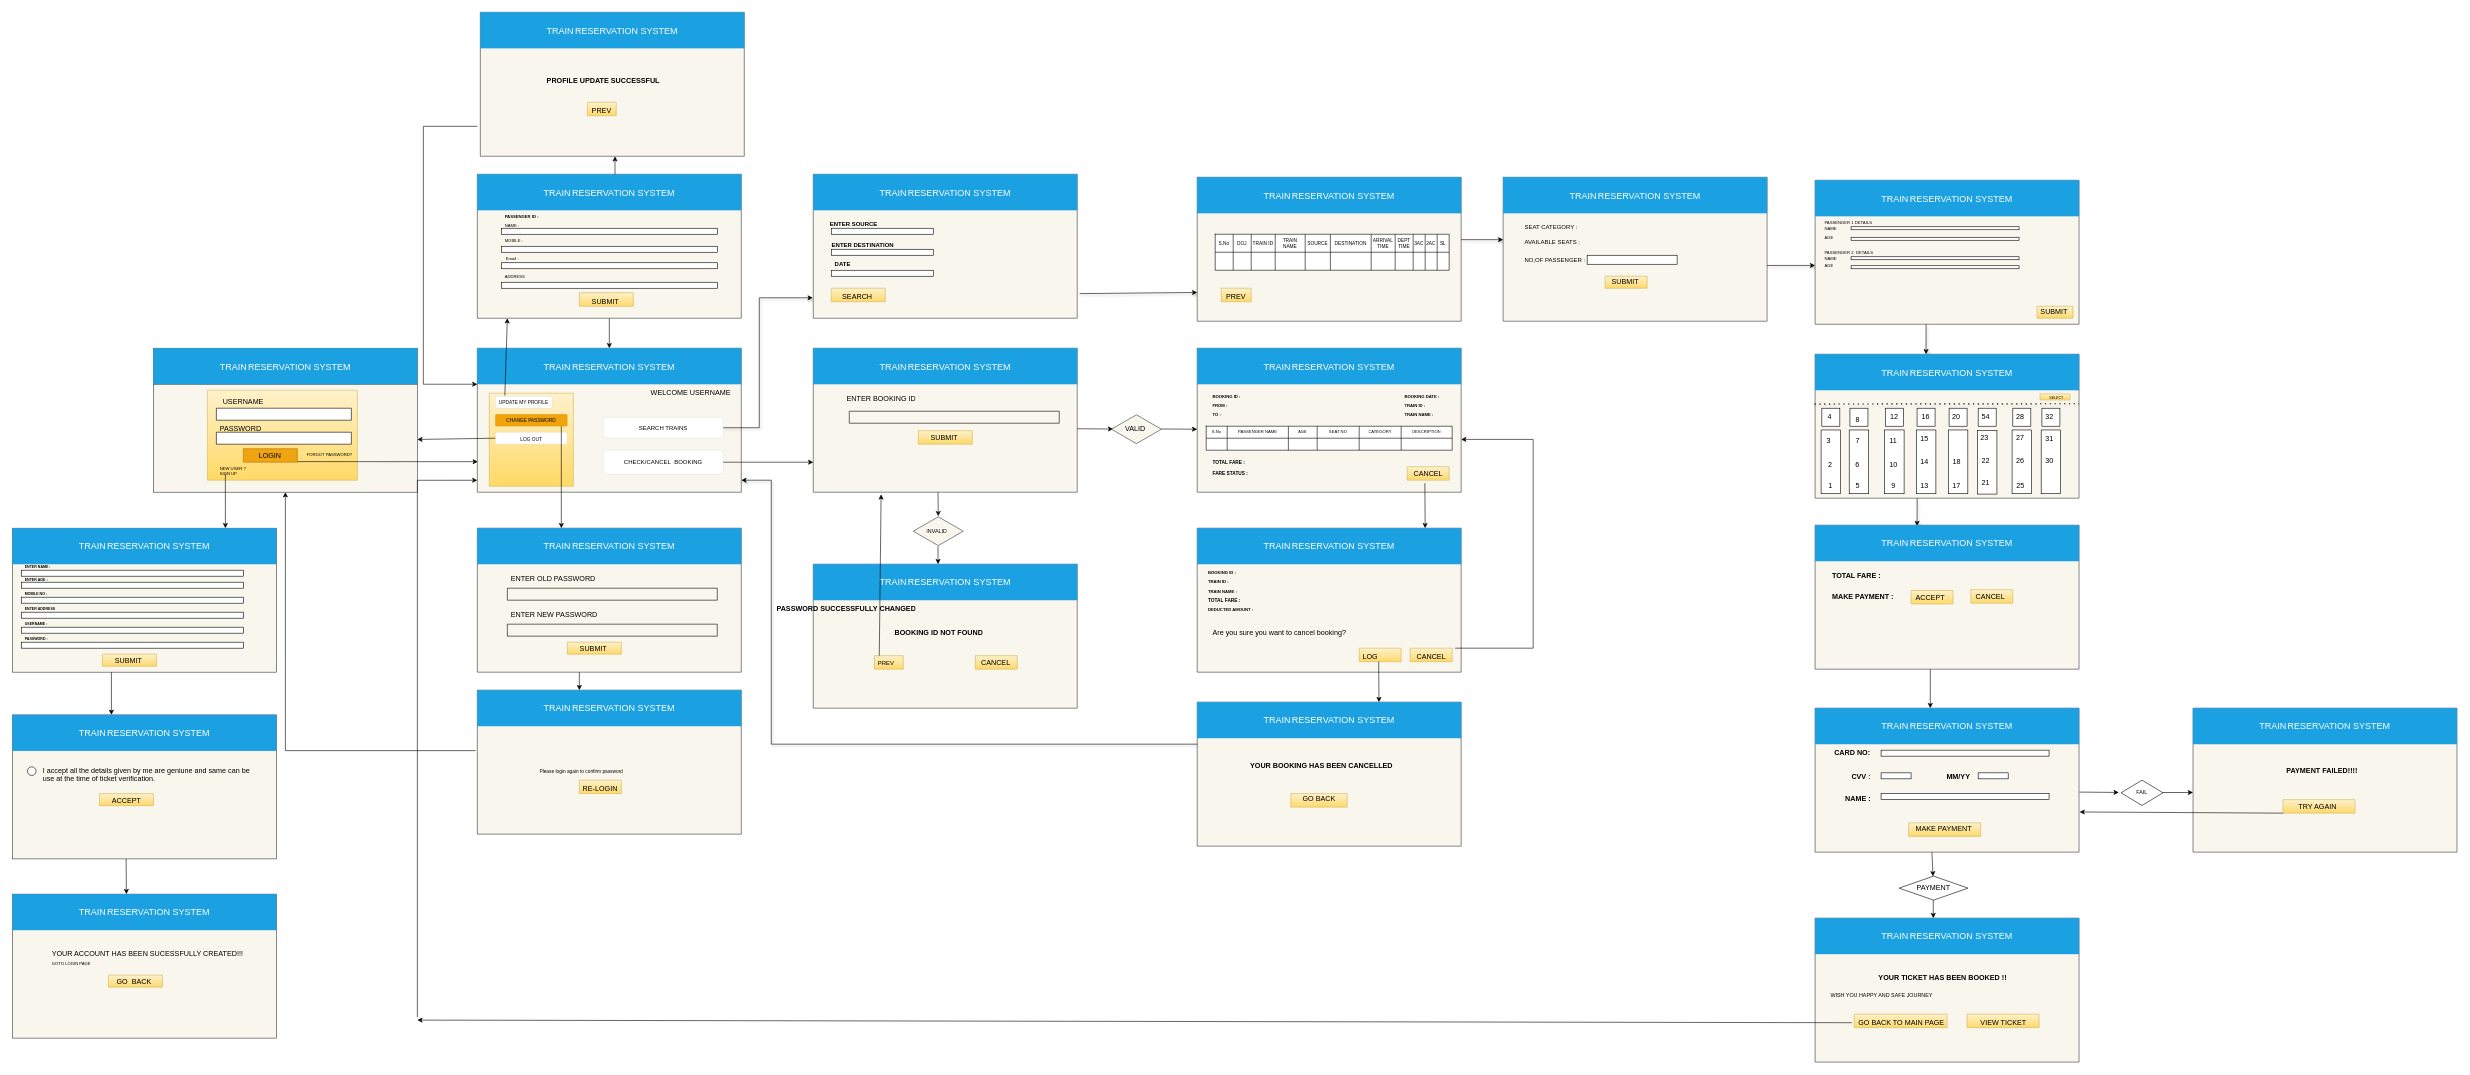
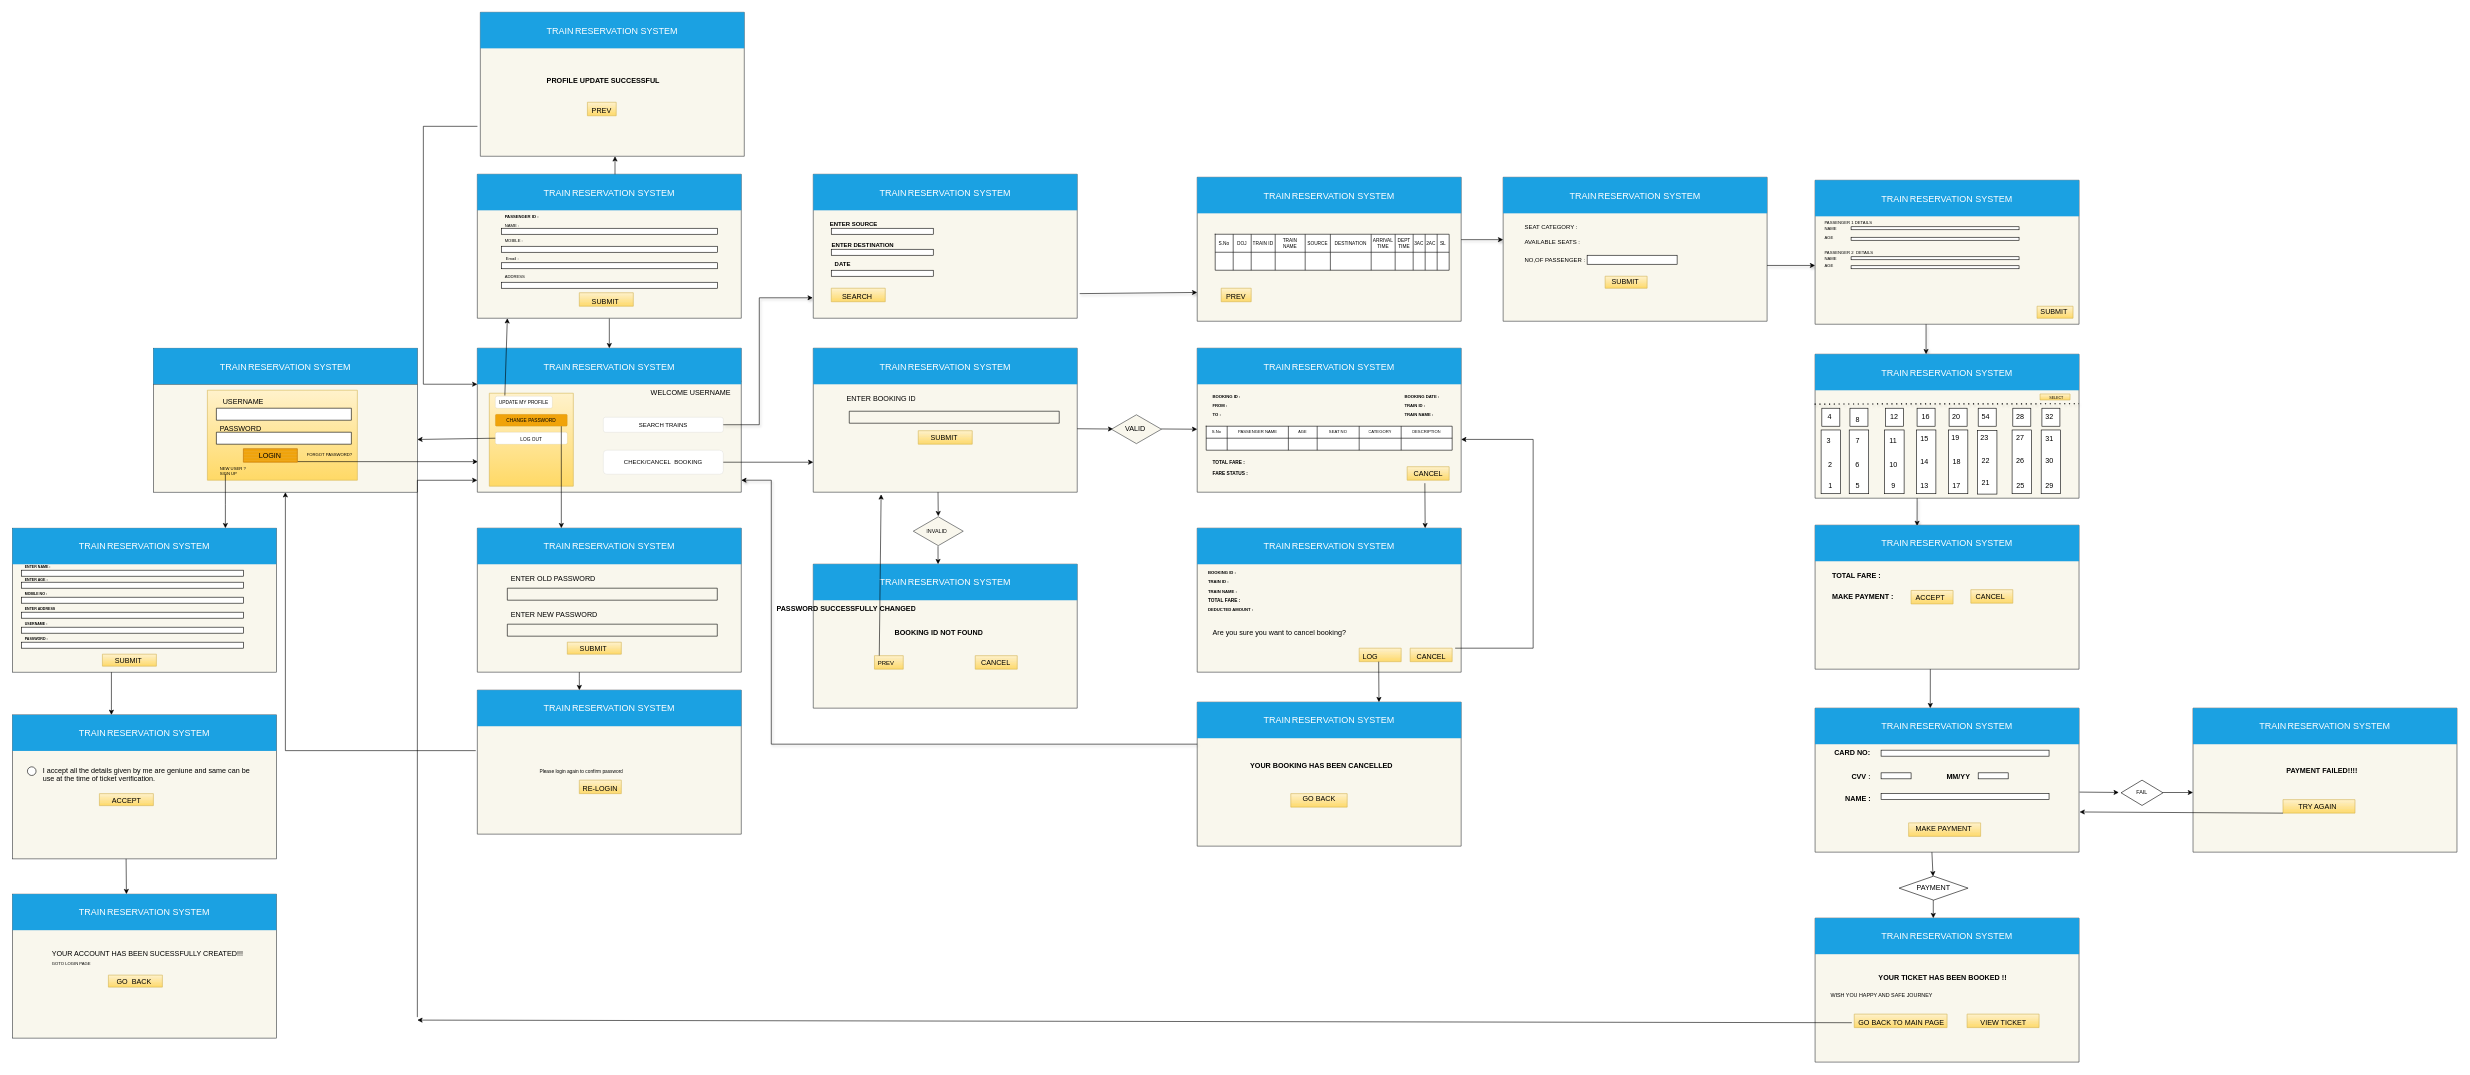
node "SEARCH TRAINS": size 120x21 -> 120x15
node "19": added
node "29": added
